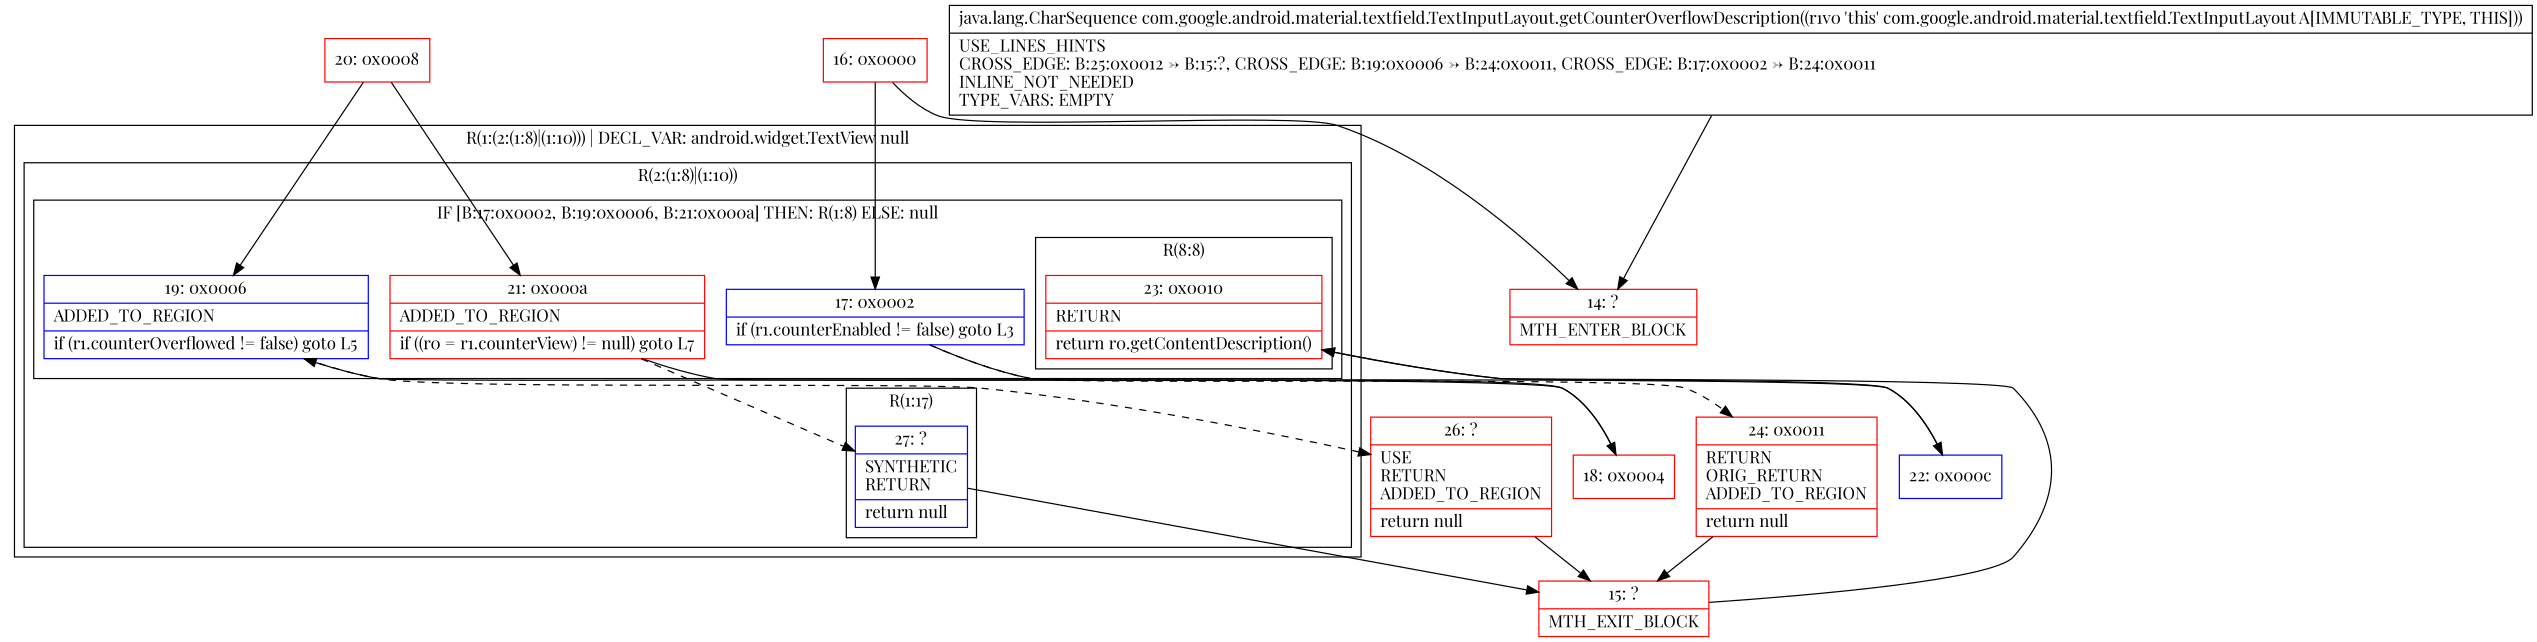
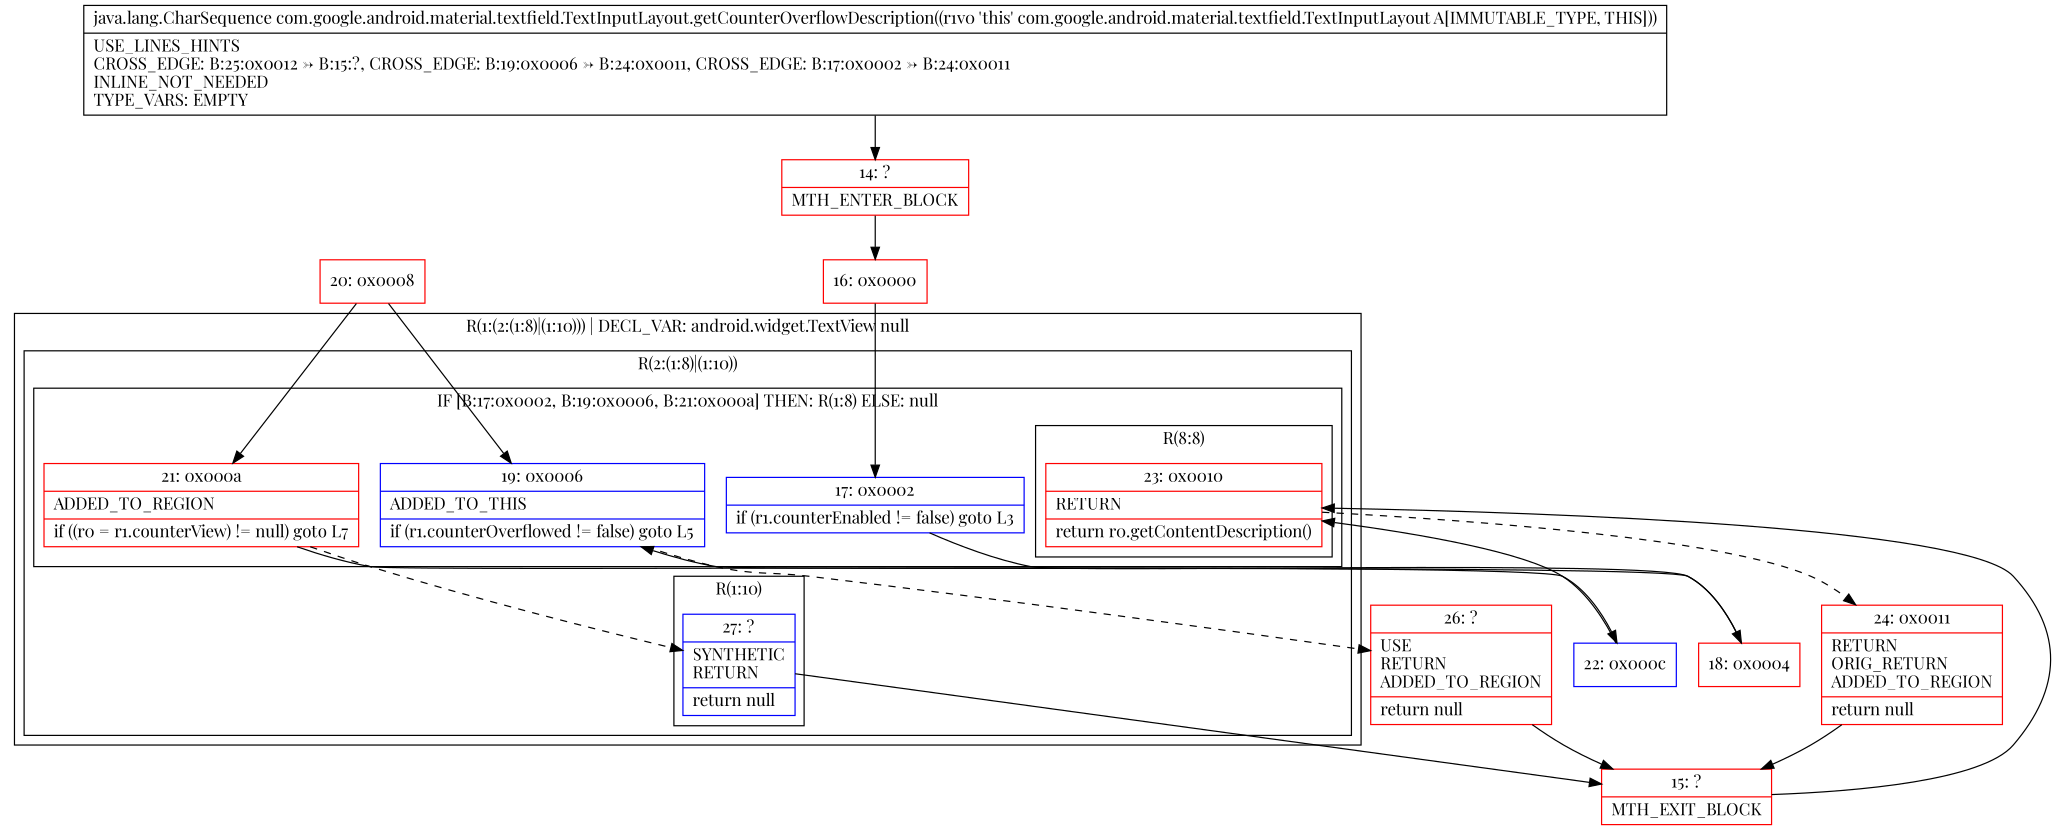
edge "16: 0x0000" -> "14: ?": reversed
node "19: 0x0006": text "ADDED_TO_REGION" -> "ADDED_TO_THIS"
edge "17: 0x0002" -> "24: 0x0011": now "23: 0x0010" -> "24: 0x0011"
cluster "R(1:17)": label "R(1:17)" -> "R(1:10)"
